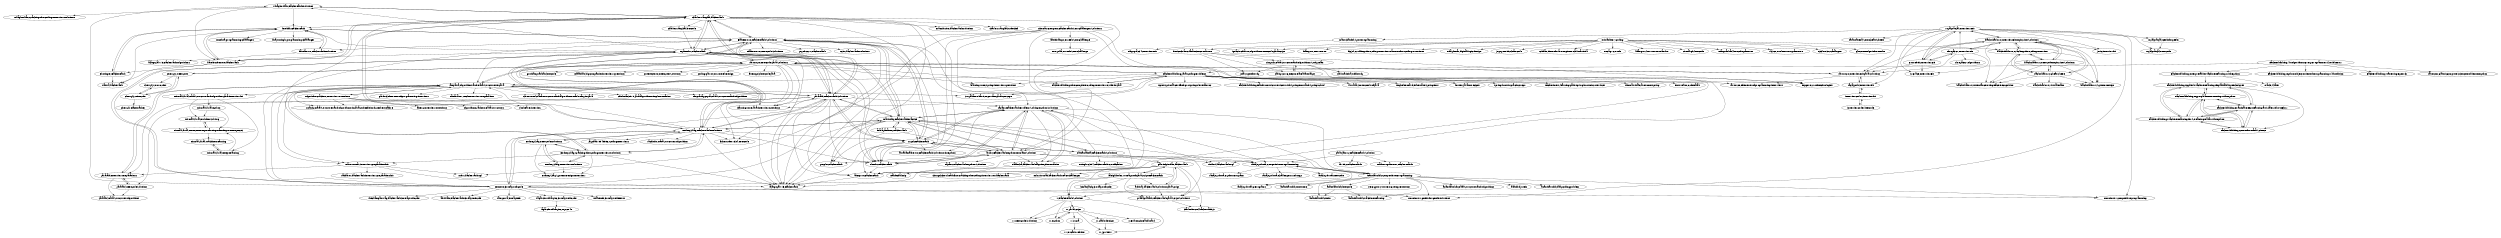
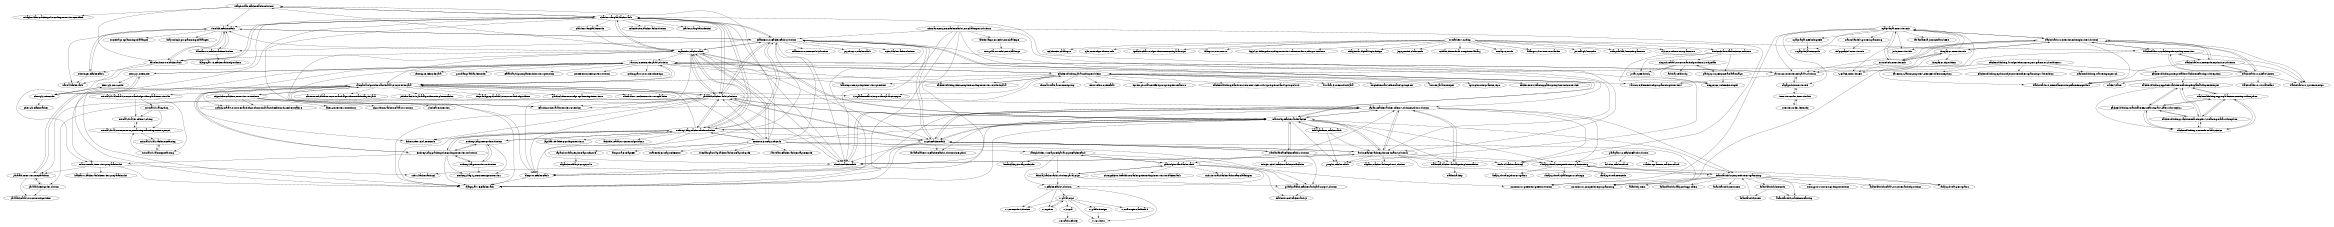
node "rshaghoulian/Cracking-the-Coding-Interview_solutions": label "rshaghoulian/Cracking-the-Coding-Interview_solutions" -> "rshaghoulian/Cracking-the-Coding-Interview_certified"
node "G-khan/the-software-engineer-carlosavieira": label "G-khan/the-software-engineer-carlosavieira" -> "G-khan/the-software-engineer-library"
node "carlosavieira/self-study": label "carlosavieira/self-study" -> "aditiraj/self-study"
edge "anantkaushik/Competitive_Programming" -> "anantkaushik/stein": reversed
edge "raleighlittles/10_Days_Of_JavaScript-HackerRank" -> "xeoneux/30-Days-of-Code": reversed
